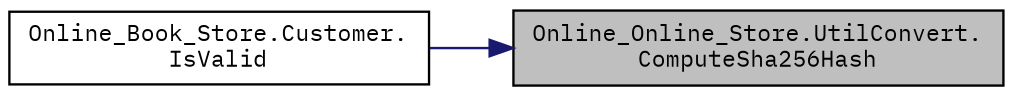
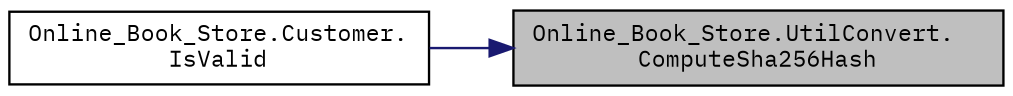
node "Online_Online_Store.UtilConvert. ComputeSha256Hash": label "Online_Online_Store.UtilConvert. ComputeSha256Hash" -> "Online_Book_Store.UtilConvert. ComputeSha256Hash"
